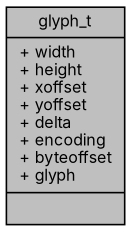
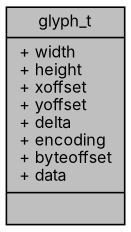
node "glyph_t": text "+ glyph" -> "+ data"
